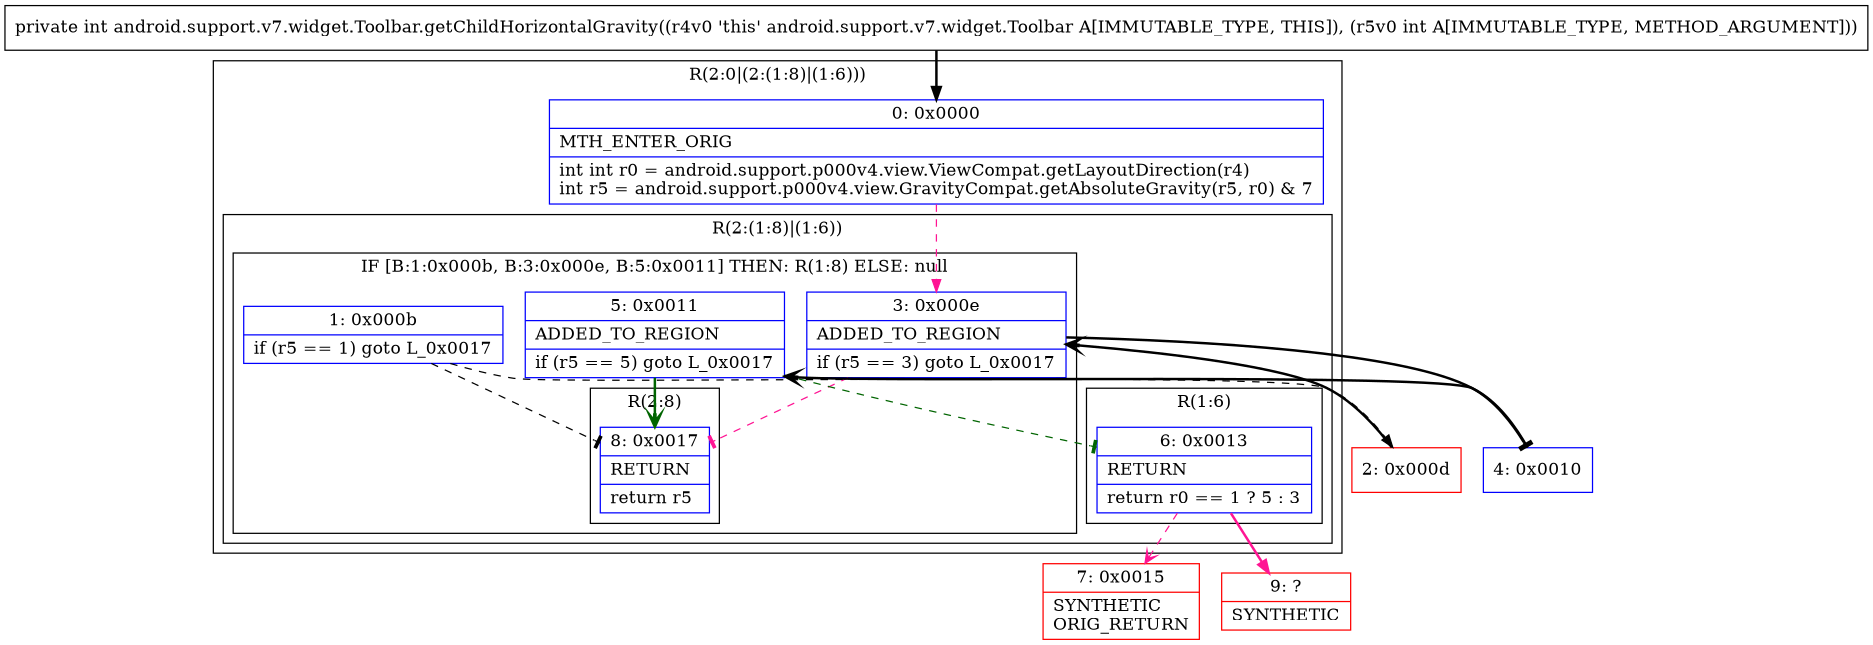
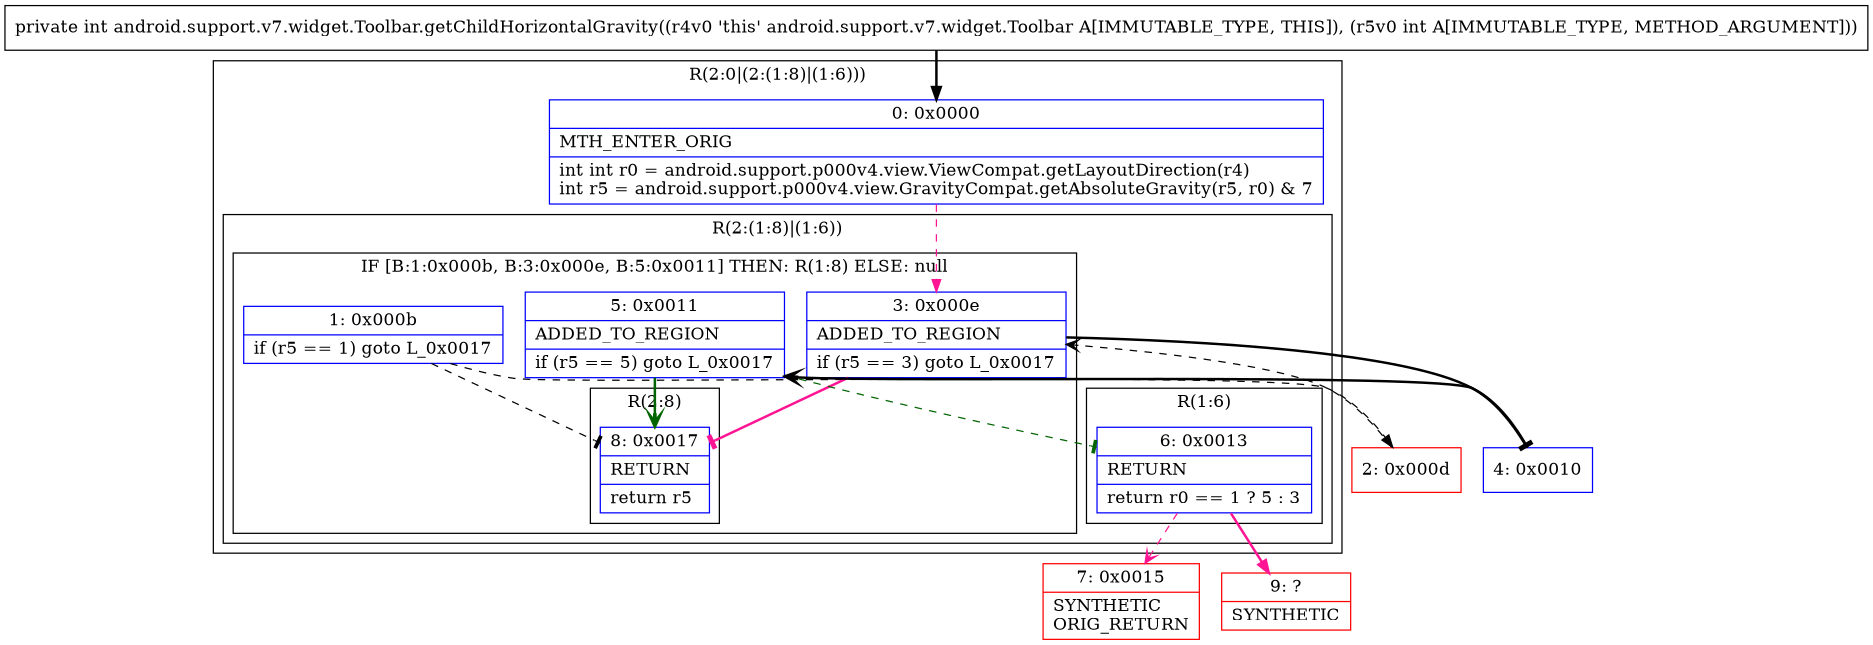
edge "2: 0x000d" -> "3: 0x000e": style bold -> dashed
edge "3: 0x000e" -> "8: 0x0017": style dashed -> bold
